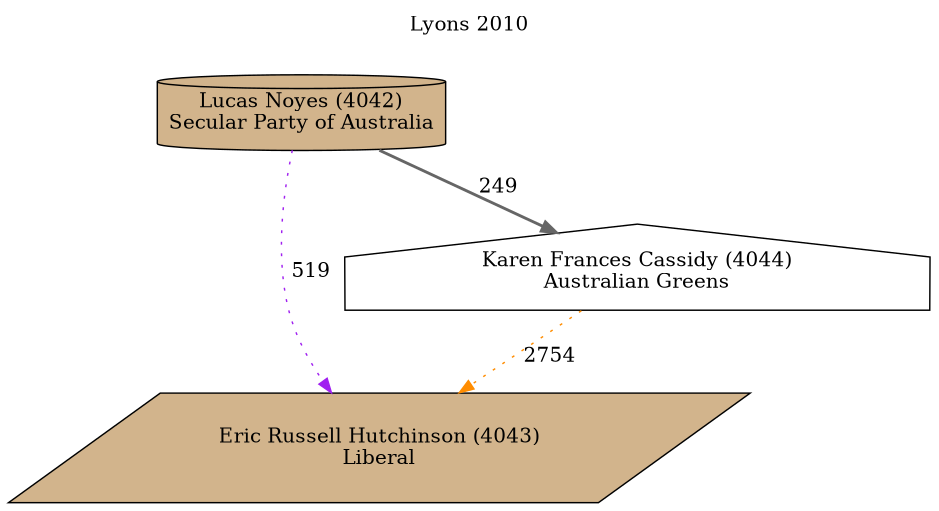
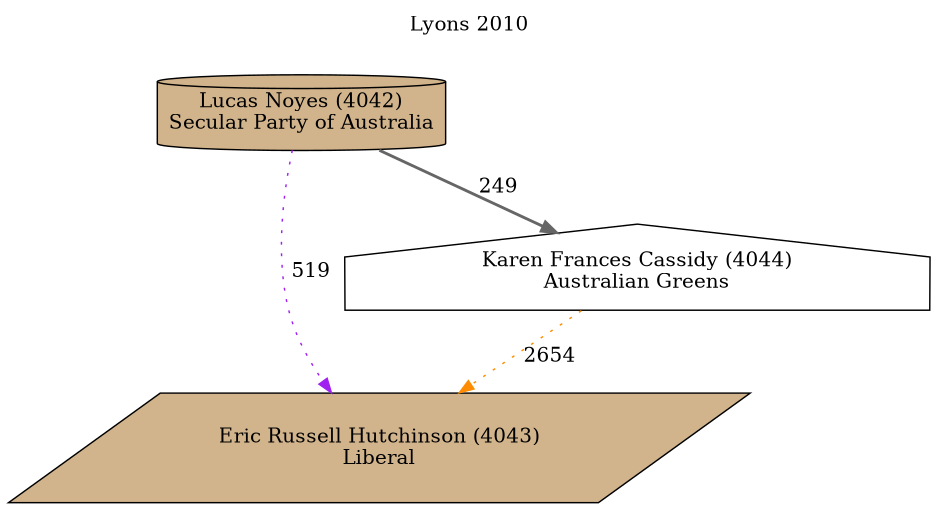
edge "Karen Frances Cassidy (4044) Australian Greens" -> "Eric Russell Hutchinson (4043) Liberal": label "2754" -> "2654"
